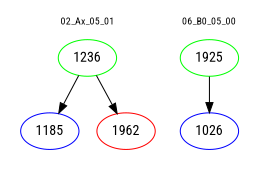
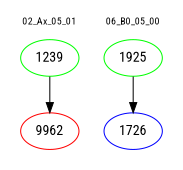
node "1236": label "1236" -> "1239"
node "1185": removed
node "1962": label "1962" -> "9962"
node "1026": label "1026" -> "1726"
